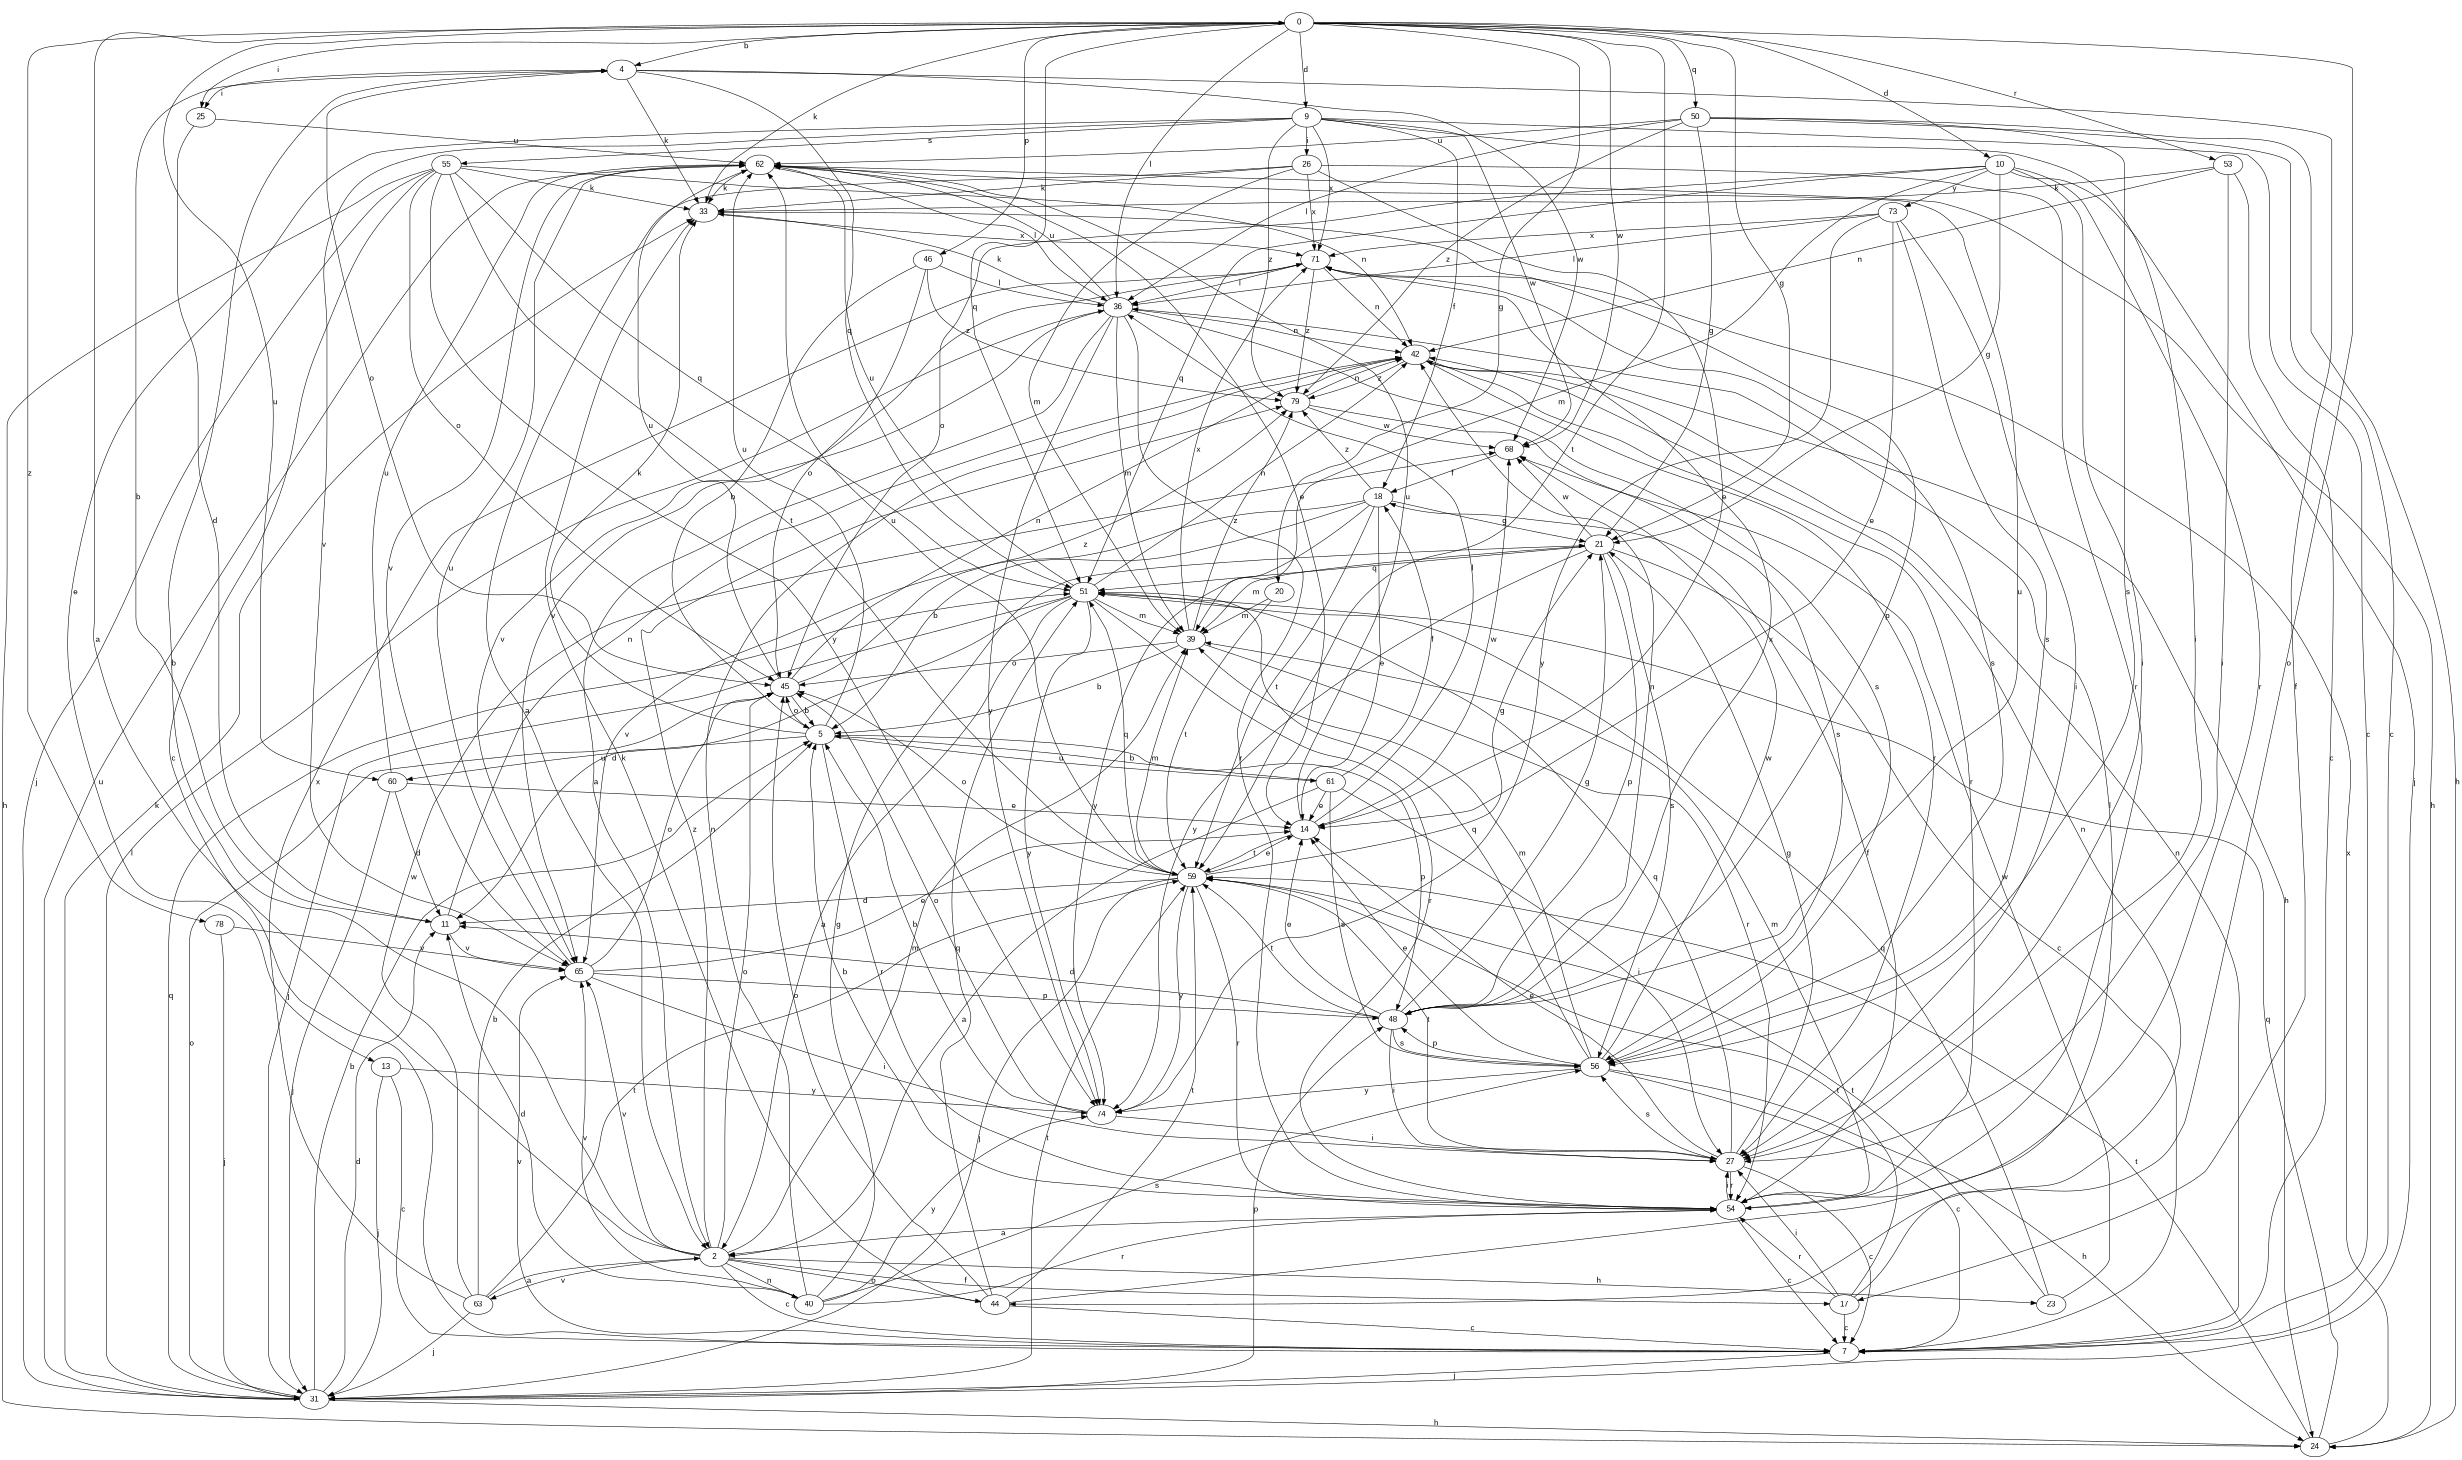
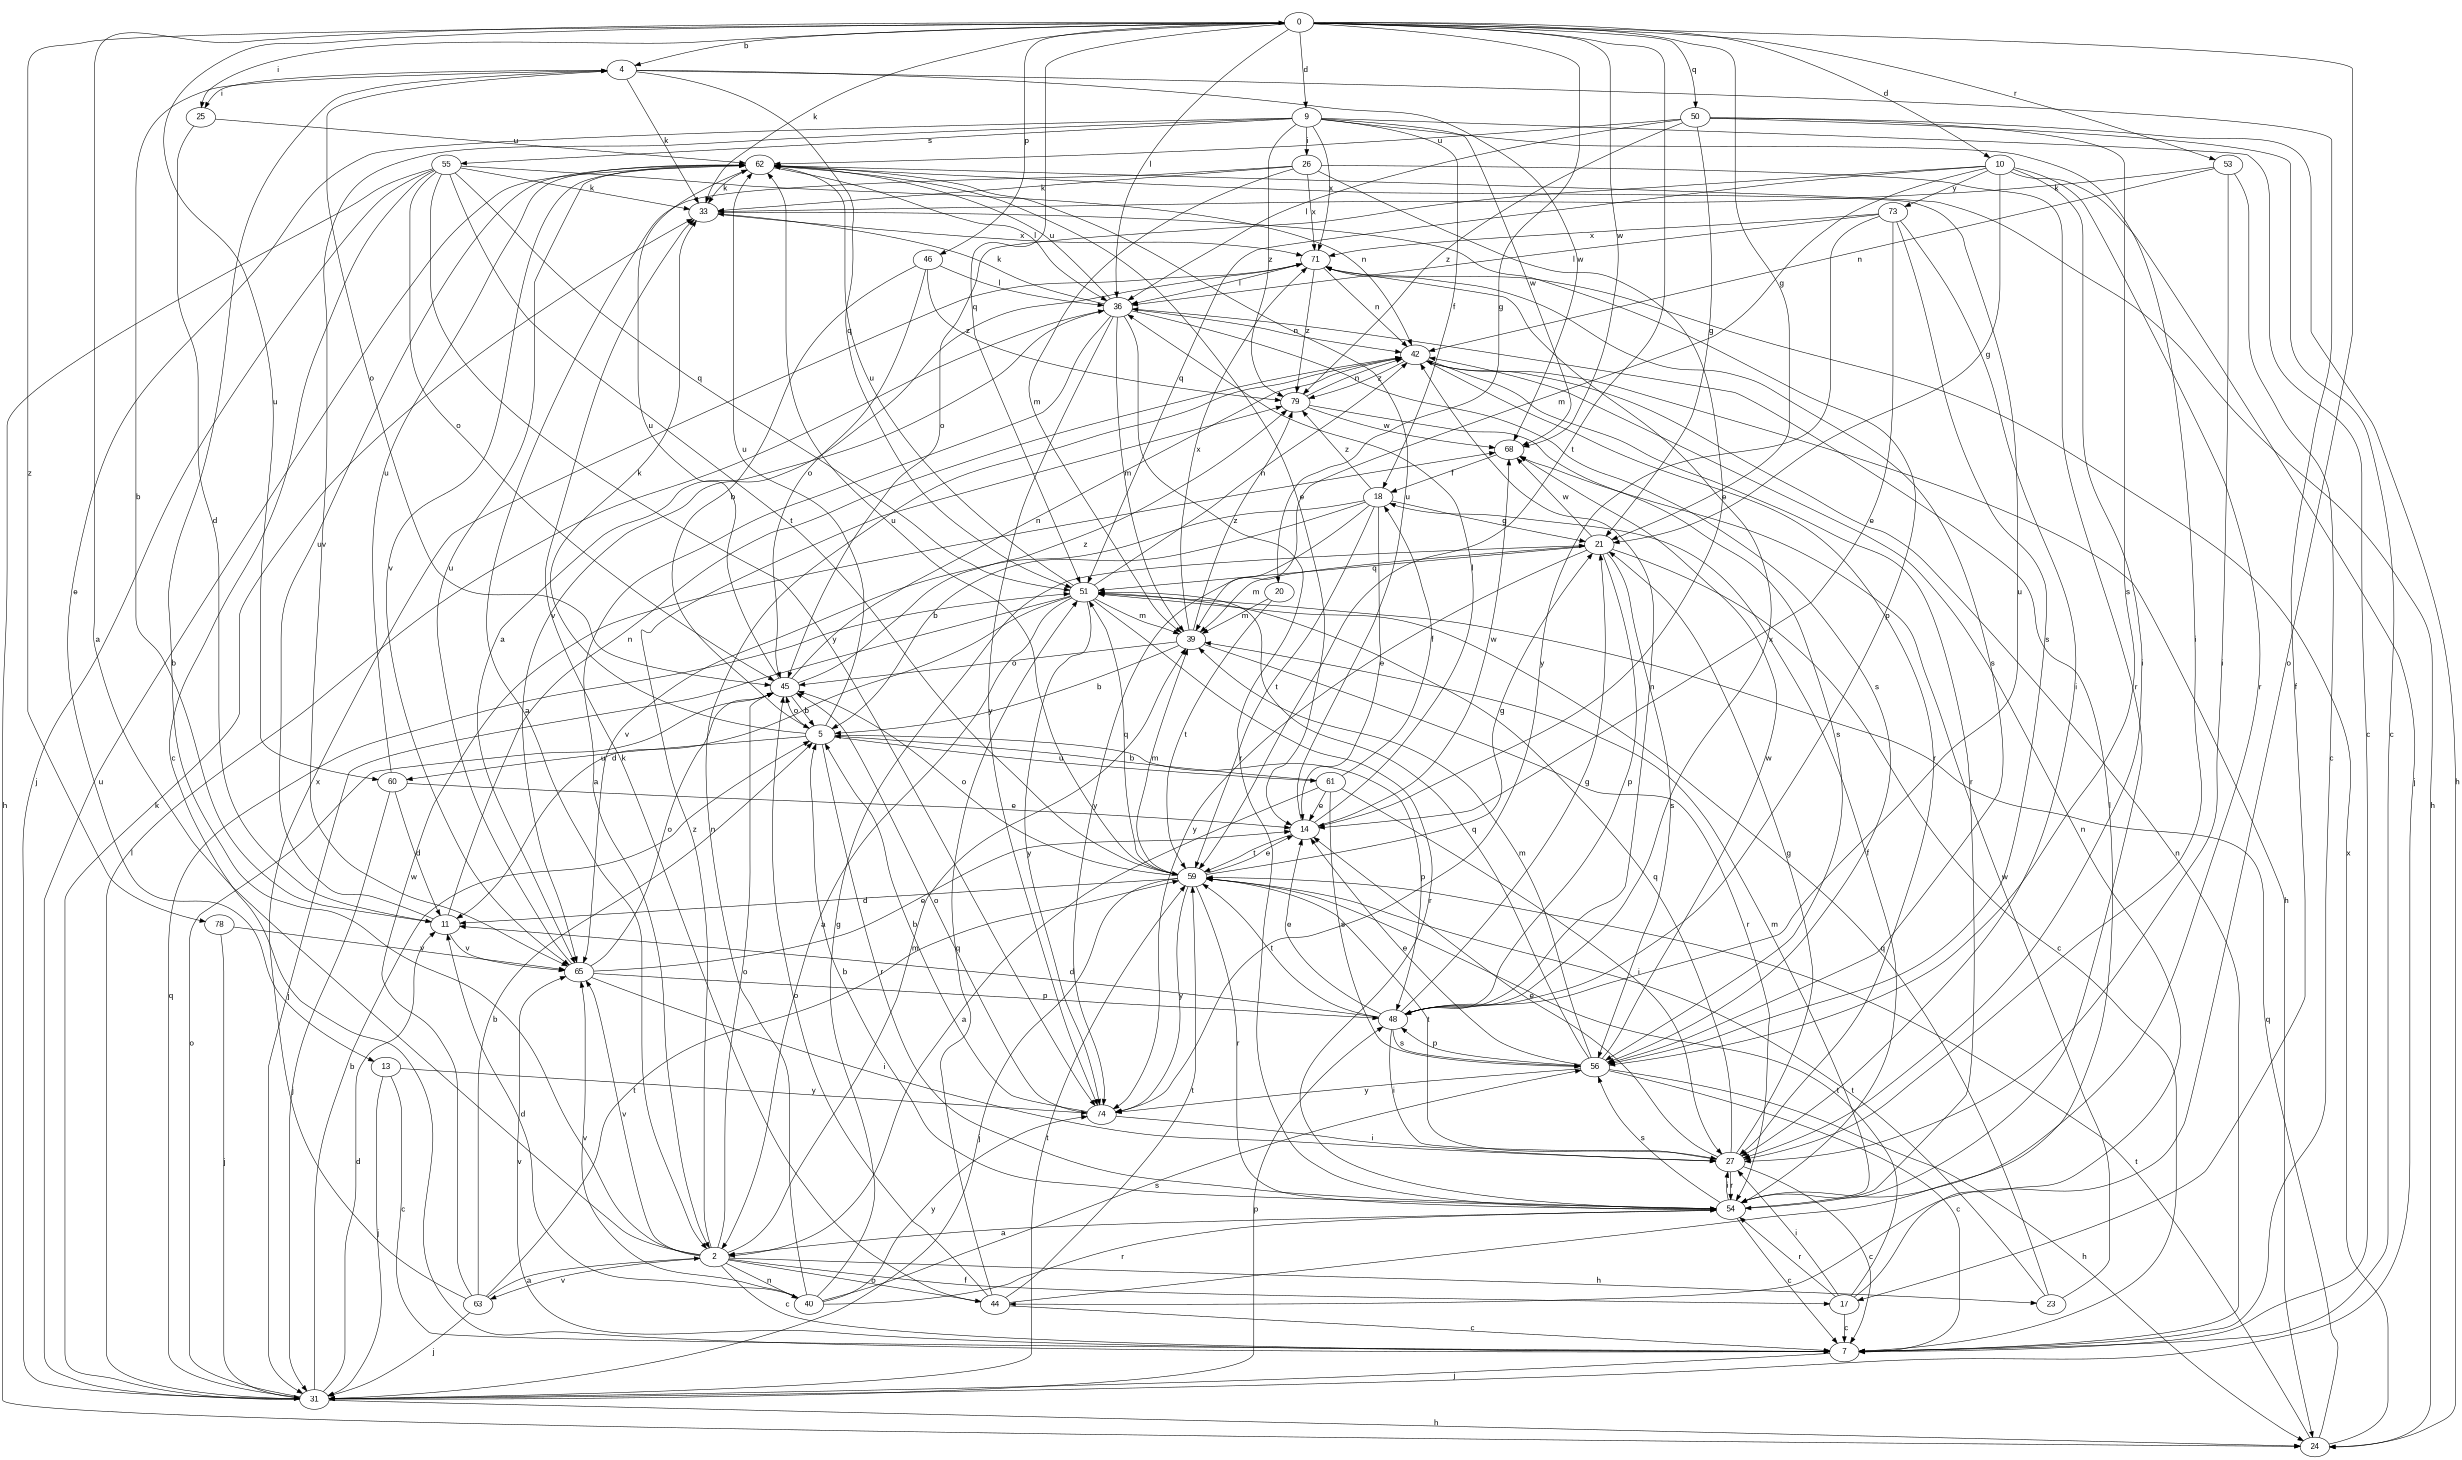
edge "11" -> "62": added, label "u"
edge "36" -> "65": label "v" -> "a"
edge "27" -> "56": now "54" -> "56"
